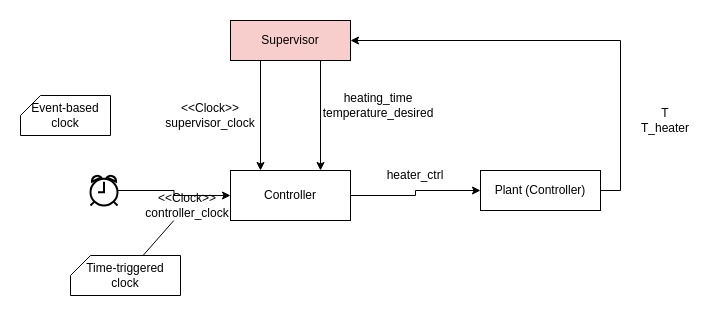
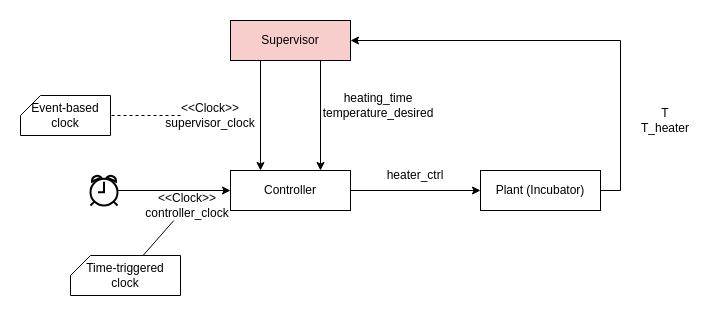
edge "Event-based clock" -- "<<Clock>> supervisor_clock": added
node "Plant (Controller)": label "Plant (Controller)" -> "Plant (Incubator)"
node "Controller": size 120x50 -> 120x40
